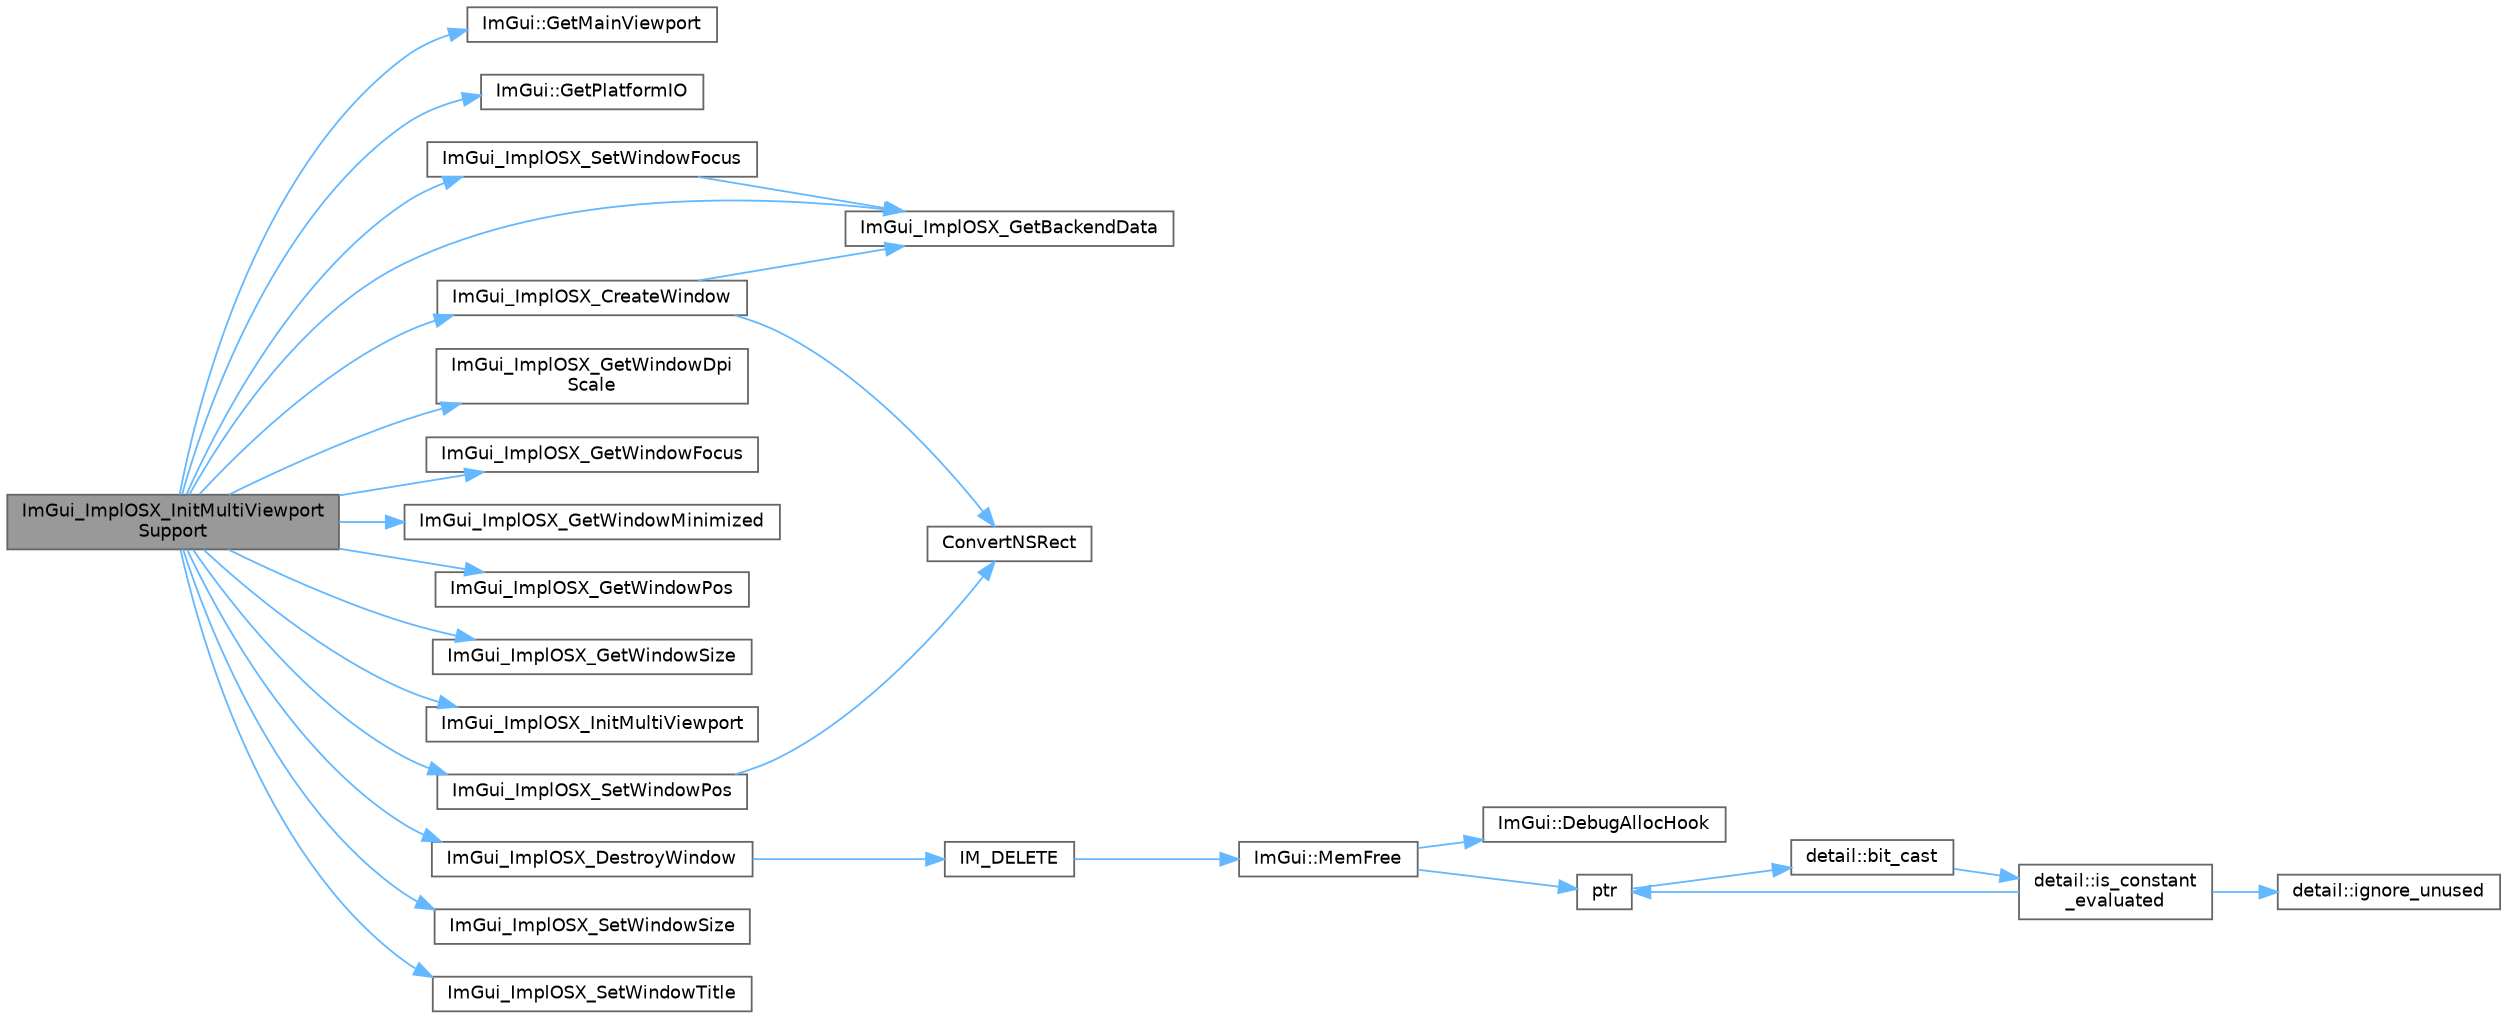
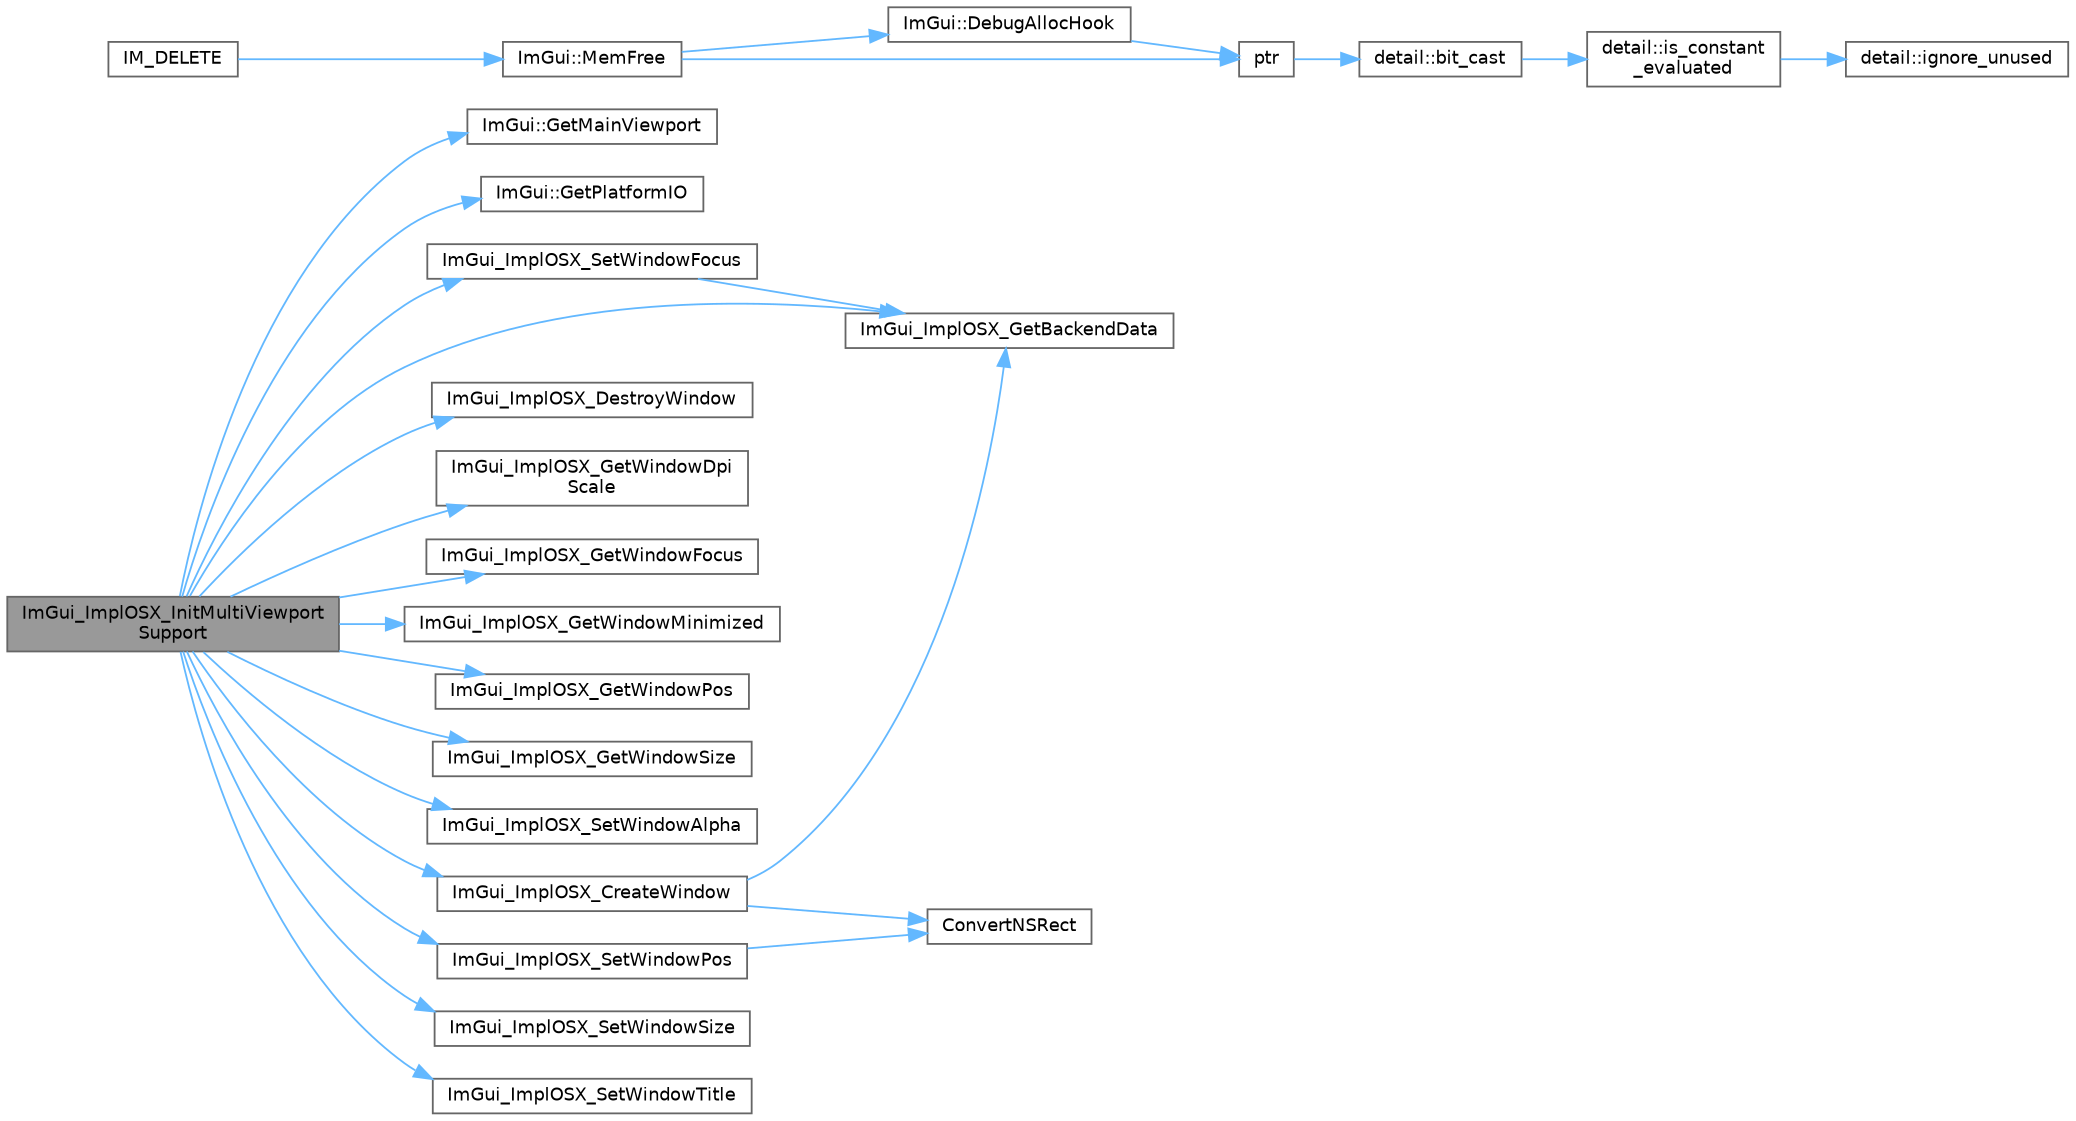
node "ImGui_ImplOSX_InitMultiViewport": label "ImGui_ImplOSX_InitMultiViewport" -> "ImGui_ImplOSX_SetWindowAlpha"
edge "ImGui_ImplOSX_DestroyWindow" -> "IM_DELETE": removed
edge "detail::is_constant _evaluated" -> "ptr": now "ImGui::DebugAllocHook" -> "ptr"
